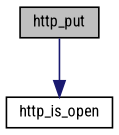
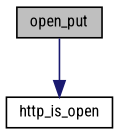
node "http_put": label "http_put" -> "open_put"
